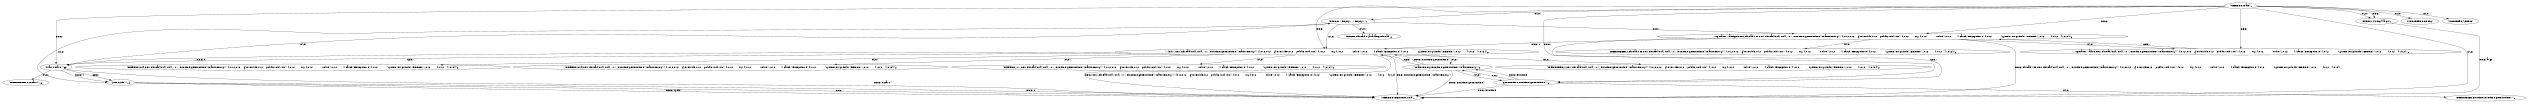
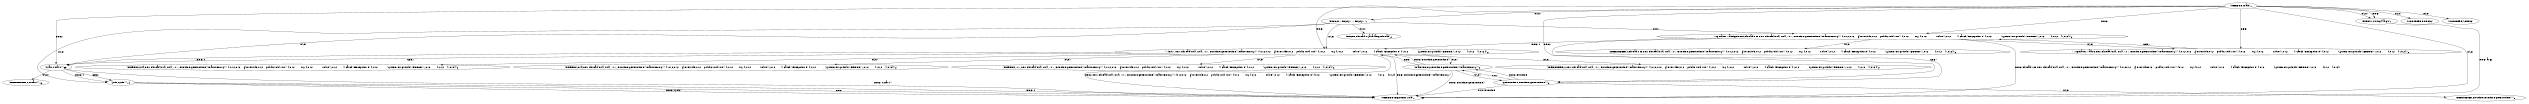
edge "(start,t.start())" -> "(BLOCK,<empty>,<empty>)": reversed
edge "(getRuntime,Runtime.getRuntime())" -> "(METHOD_RETURN,void)": label "DDG: Runtime" -> "AST: Runtime"
